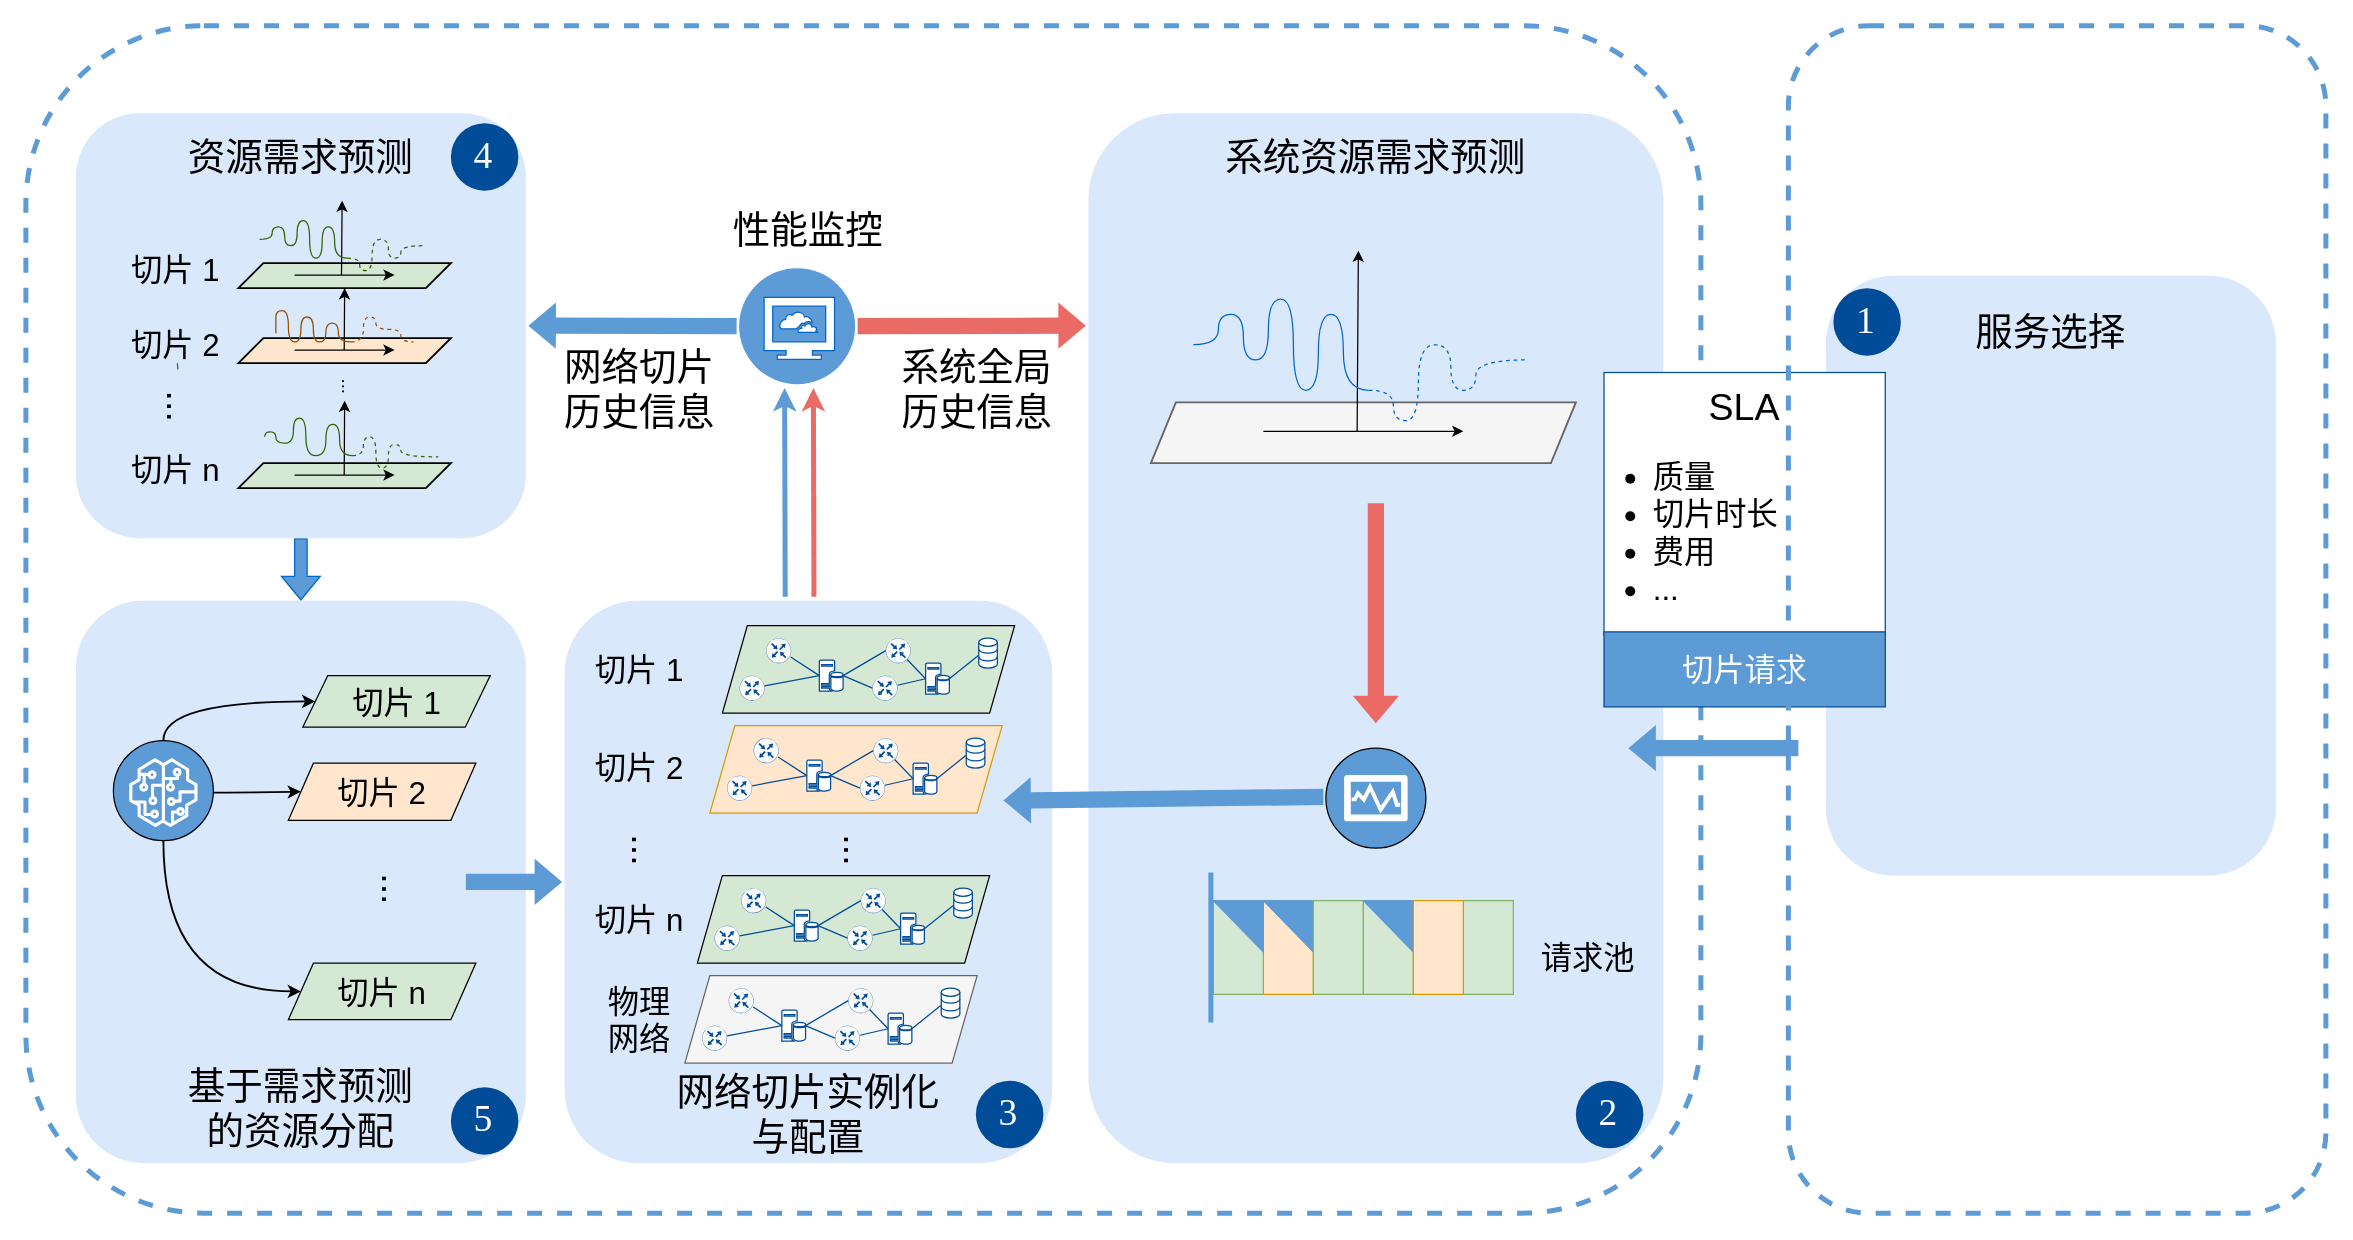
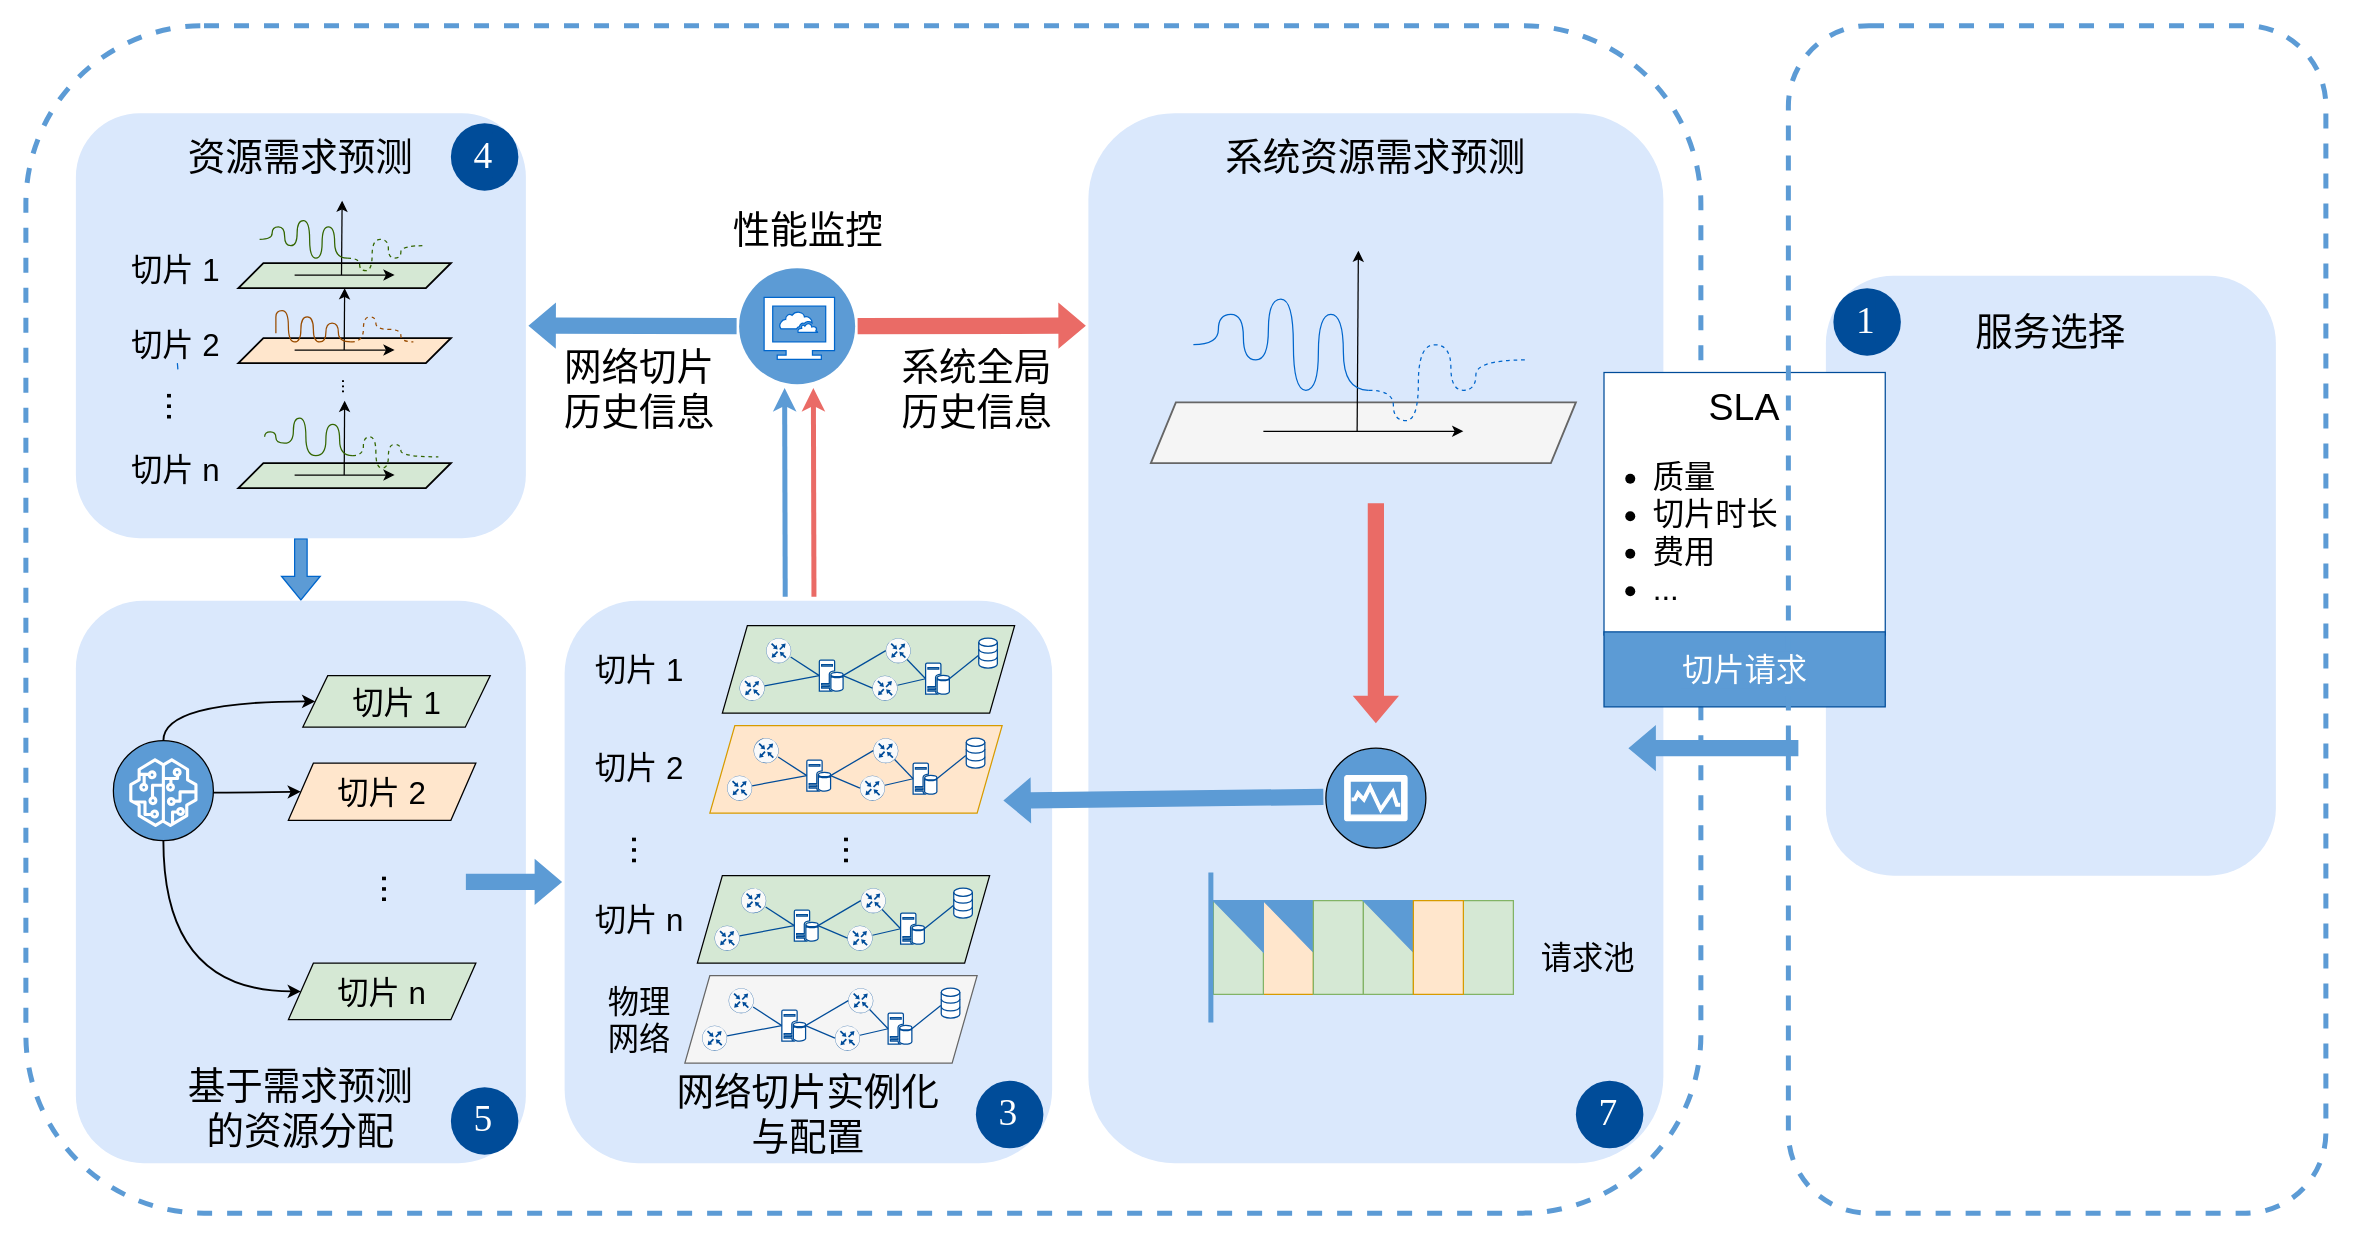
node "2": label "2" -> "7"
